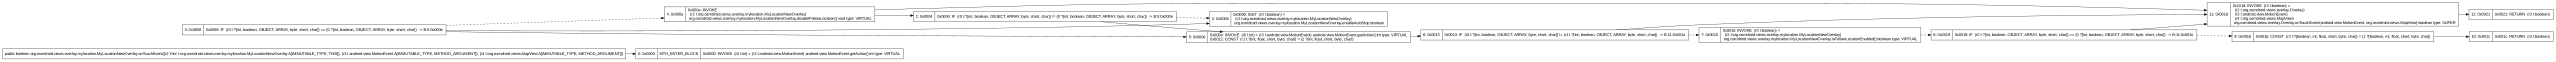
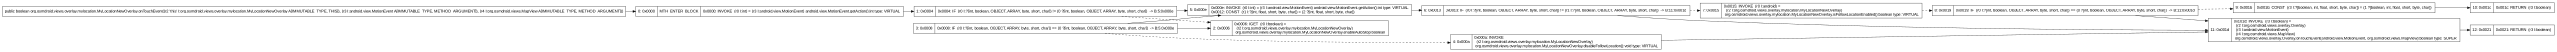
edge "4: 0x000a" -> "1: 0x0004": now "0: 0x0000" -> "1: 0x0004"
node "7: 0x0015": text "0x0015: INVOKE  (r0 I:boolean) =" -> "0x0015: INVOKE  (r0 I:android) ="
